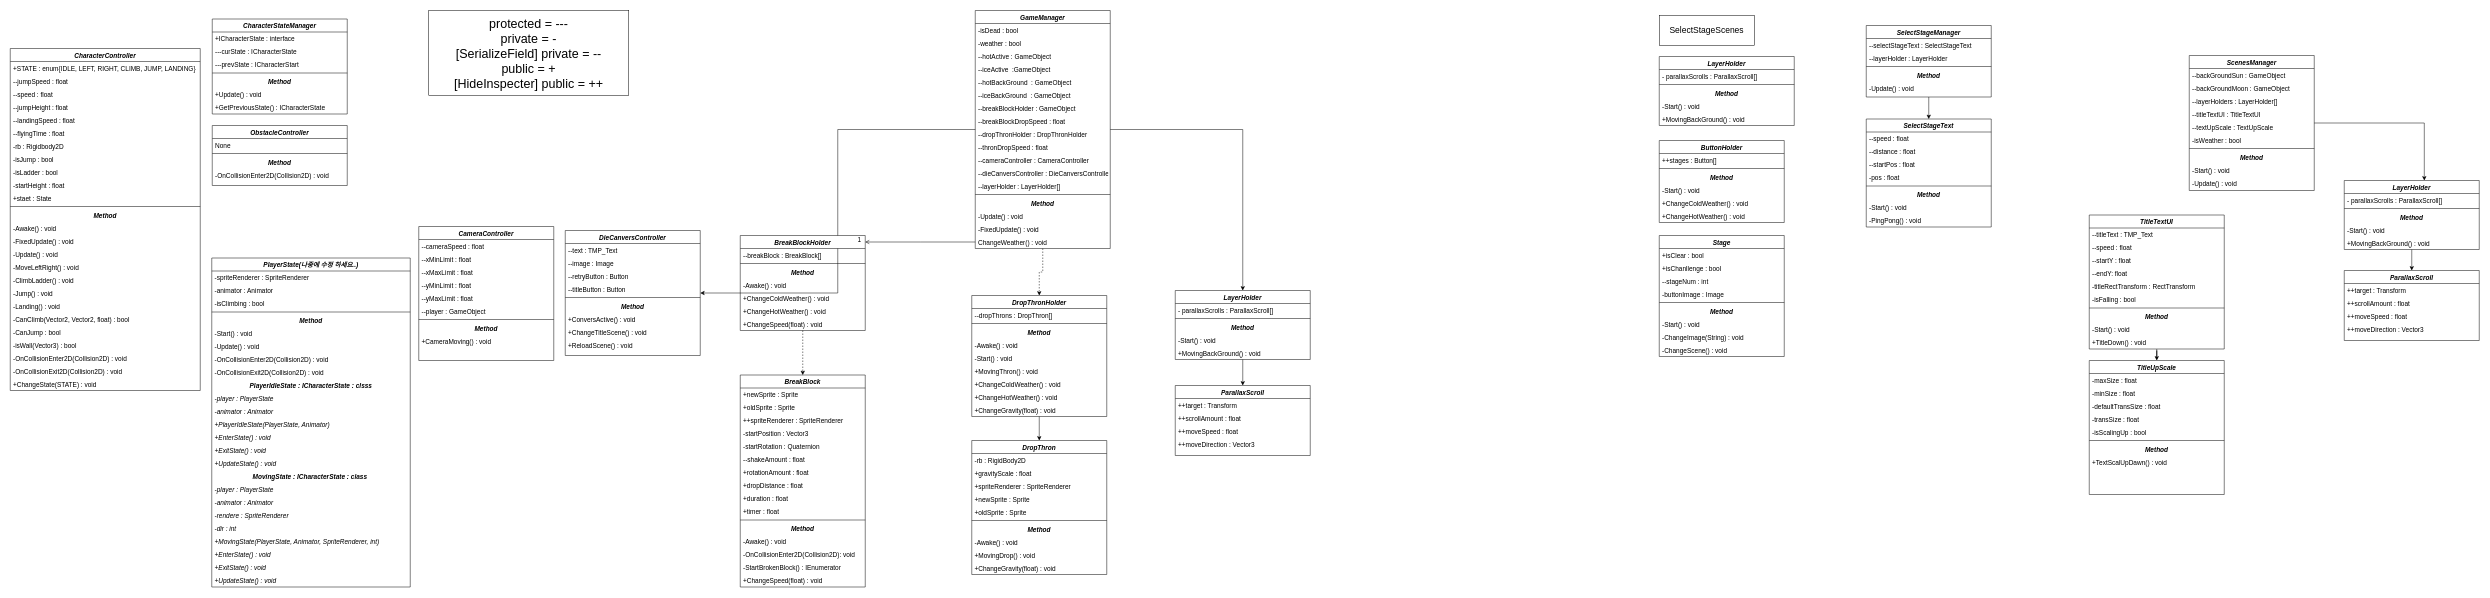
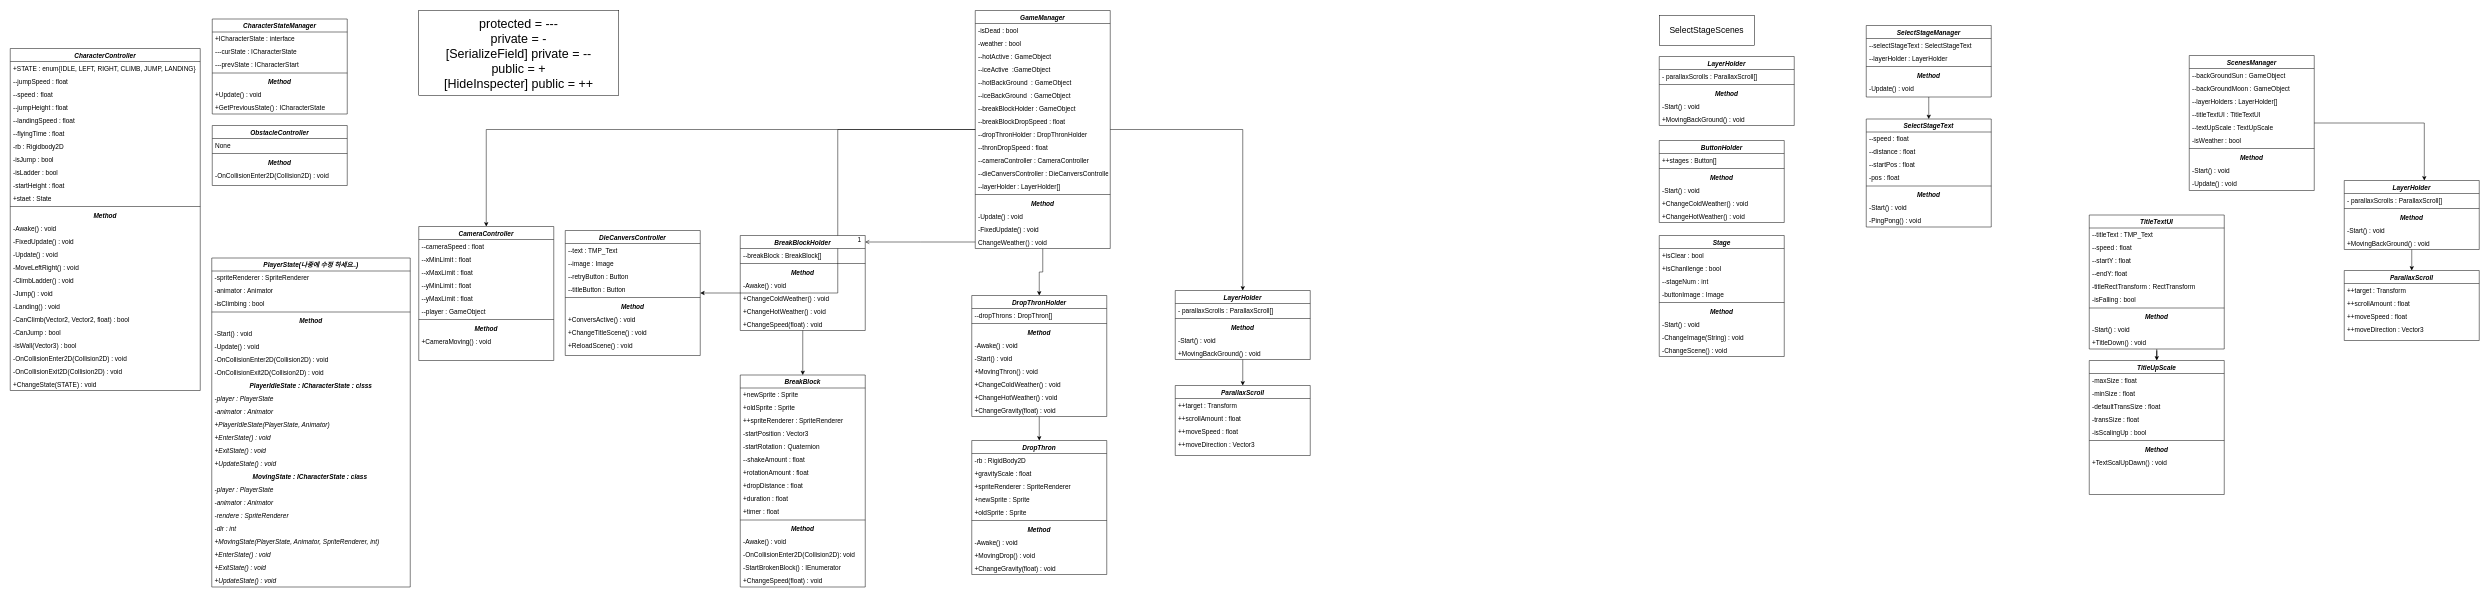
node "protected = --- private = - [SerializeField] private = -- public = + [HideInspecter] public = ++": moved (529, 53) -> (519, 53)
edge "GameManager" -> "CameraController": added
edge "GameManager" -> "DropThronHolder": style dashed -> solid
edge "BreakBlockHolder" -> "BreakBlock": style dashed -> solid
